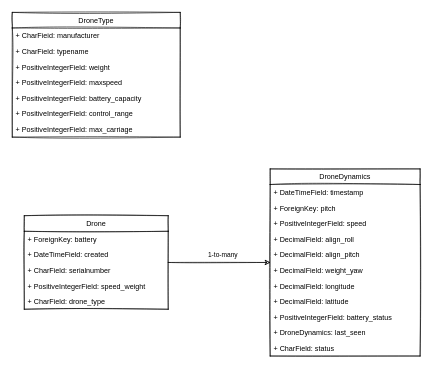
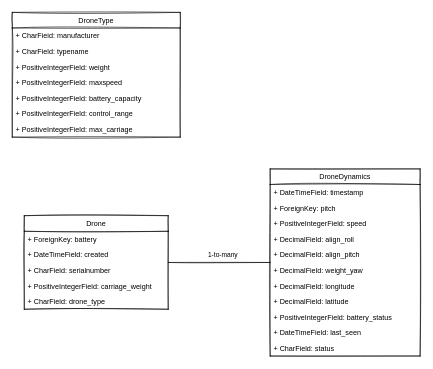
edge "Drone" -> "DroneDynamics": arrowhead classic -> none
node "+ PositiveIntegerField: speed_weight": label "+ PositiveIntegerField: speed_weight" -> "+ PositiveIntegerField: carriage_weight"
node "+ DroneDynamics: last_seen": label "+ DroneDynamics: last_seen" -> "+ DateTimeField: last_seen"
